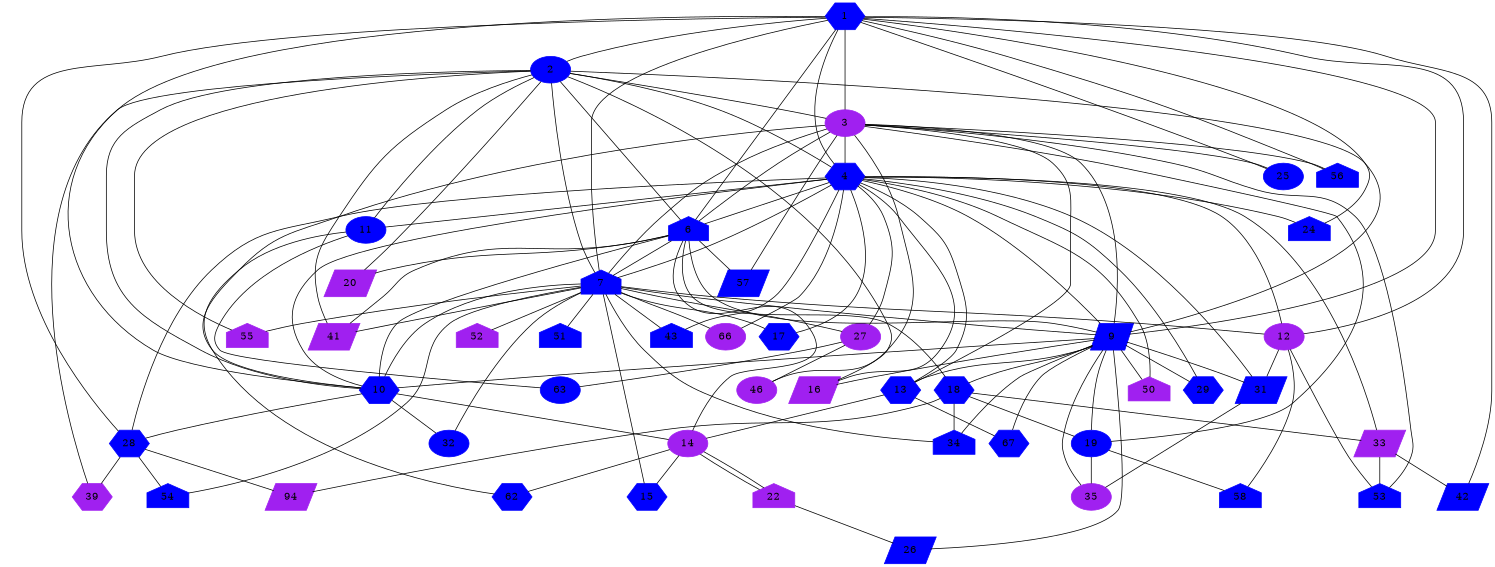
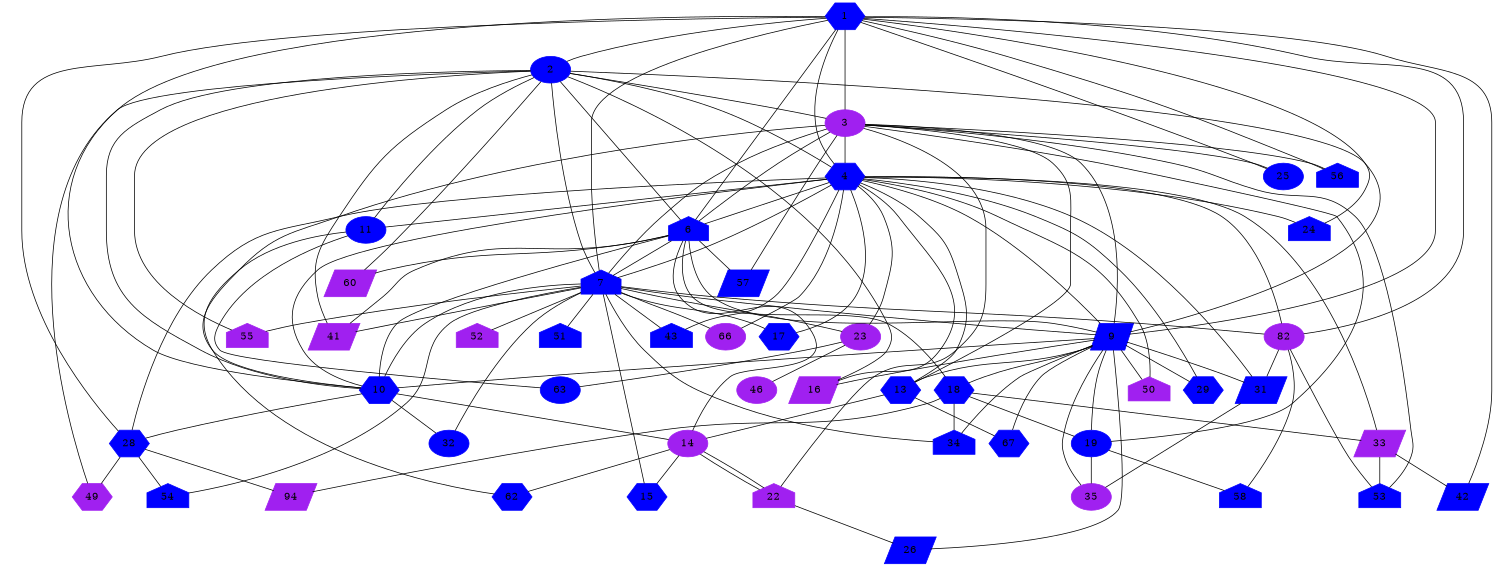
node "20": label "20" -> "60"
edge "3" -- "46": now "3" -- "22"
node "27": label "27" -> "23"
node "12": label "12" -> "82"
node "39": label "39" -> "49"
